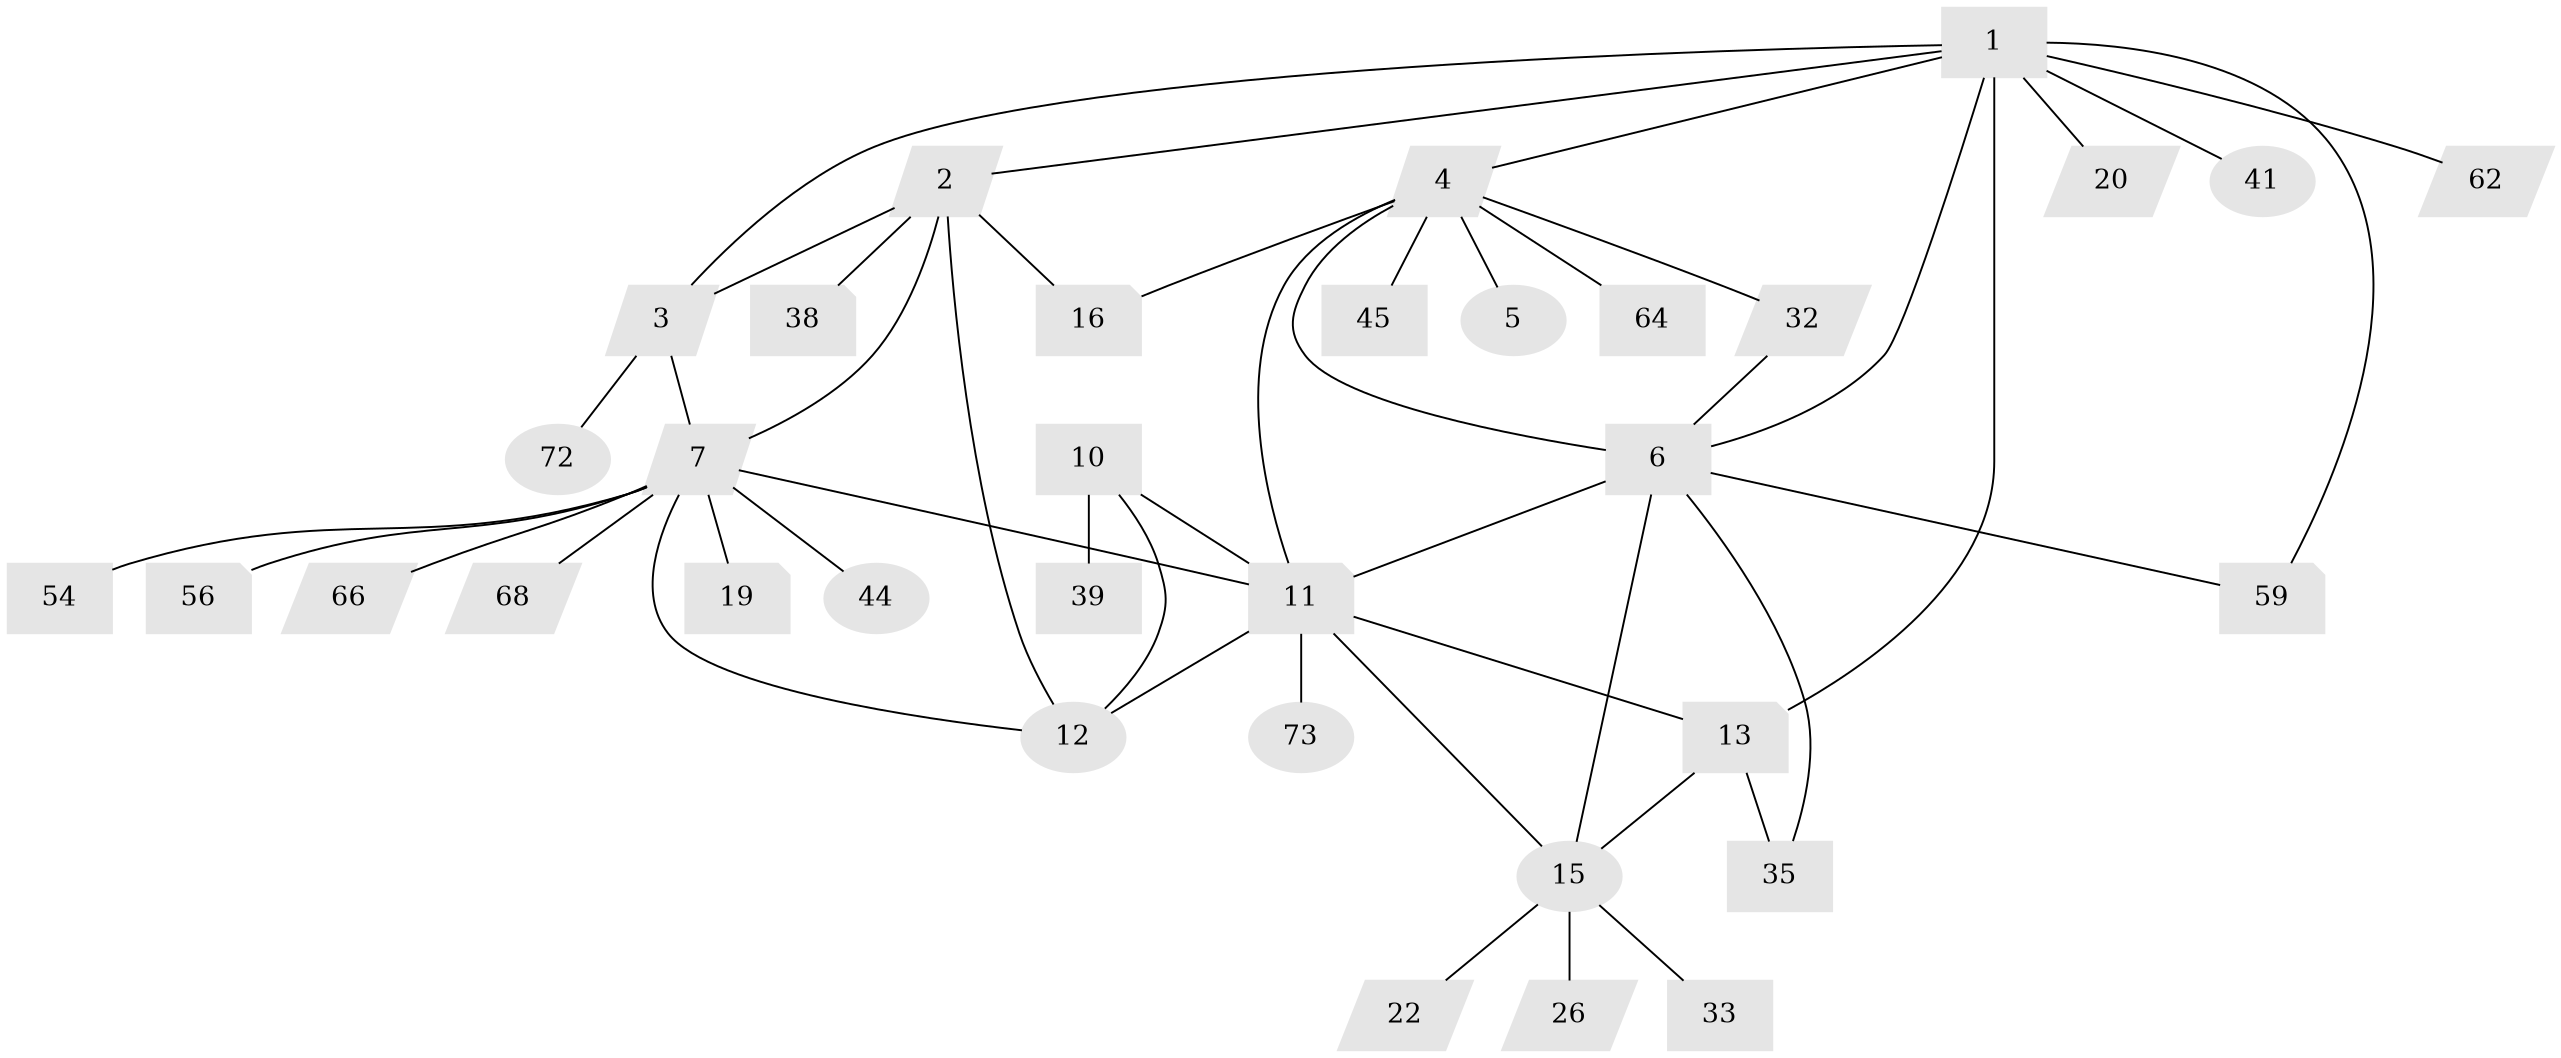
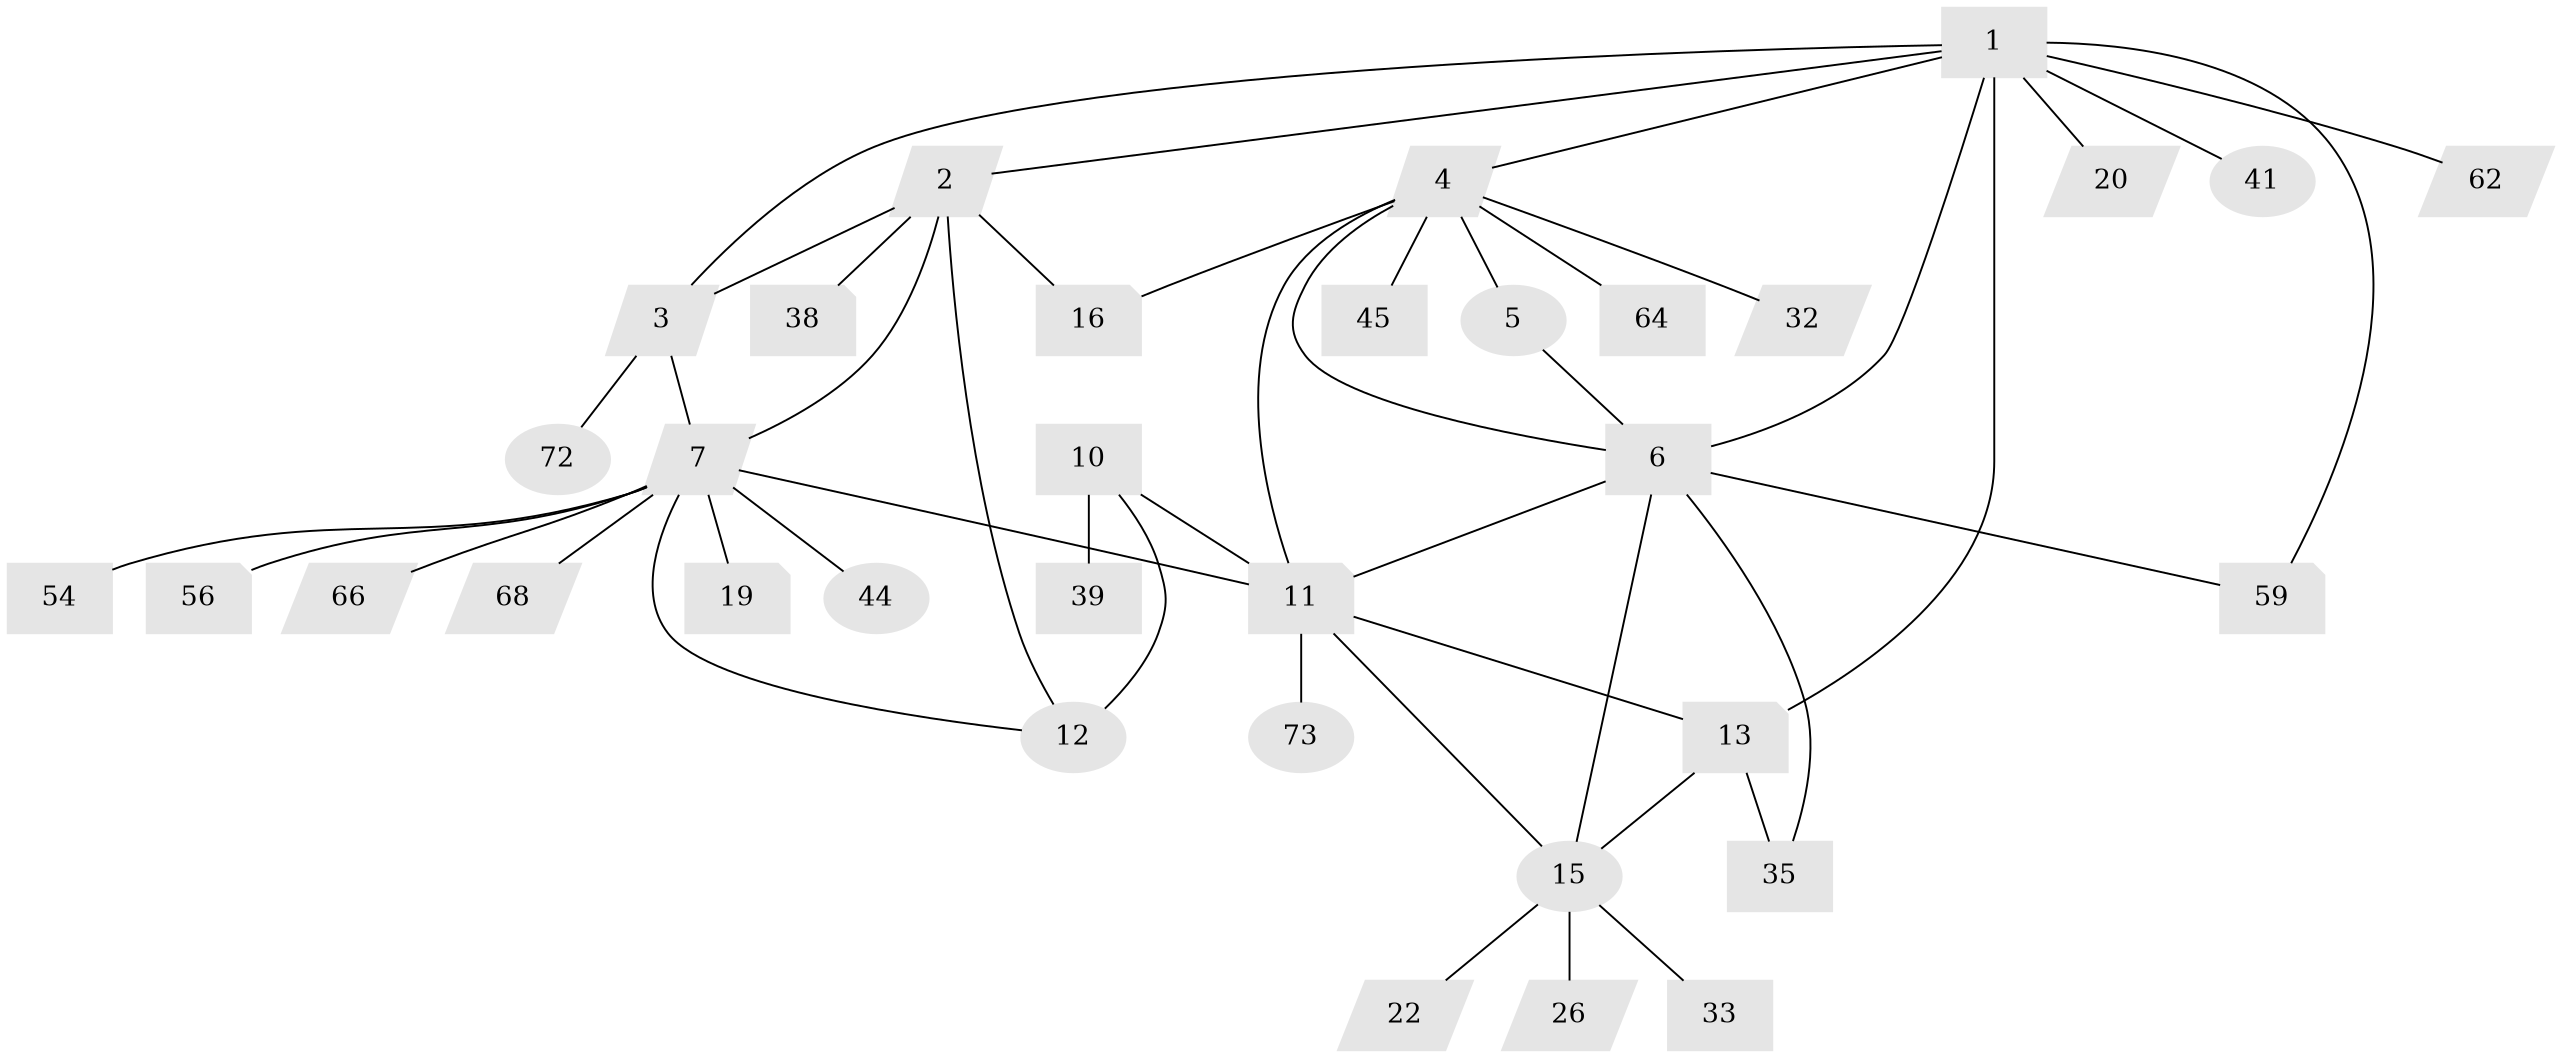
edge "32" -- "6": now "5" -- "6"
edge "11" -- "12": removed
